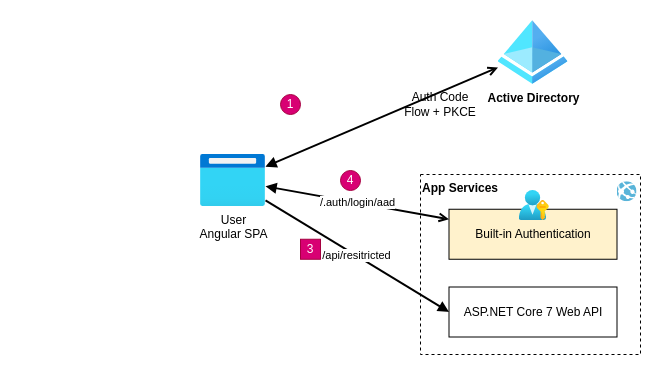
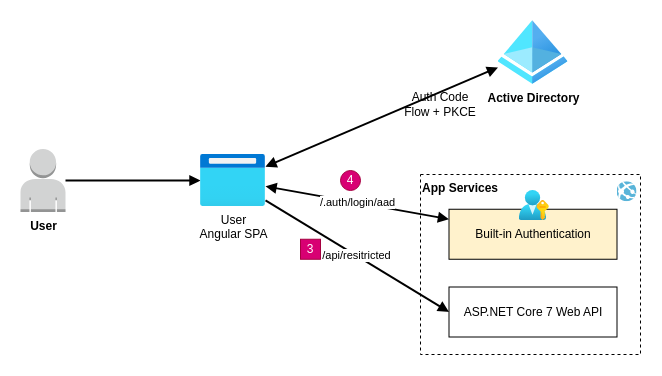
edge "Active Directory" -- "User Angular SPA": arrowhead open -> block
node "1": removed
node "User": added
edge "User" -> "User Angular SPA": added
edge "User Angular SPA" -- "Built-in Authentication": arrowhead open -> block
